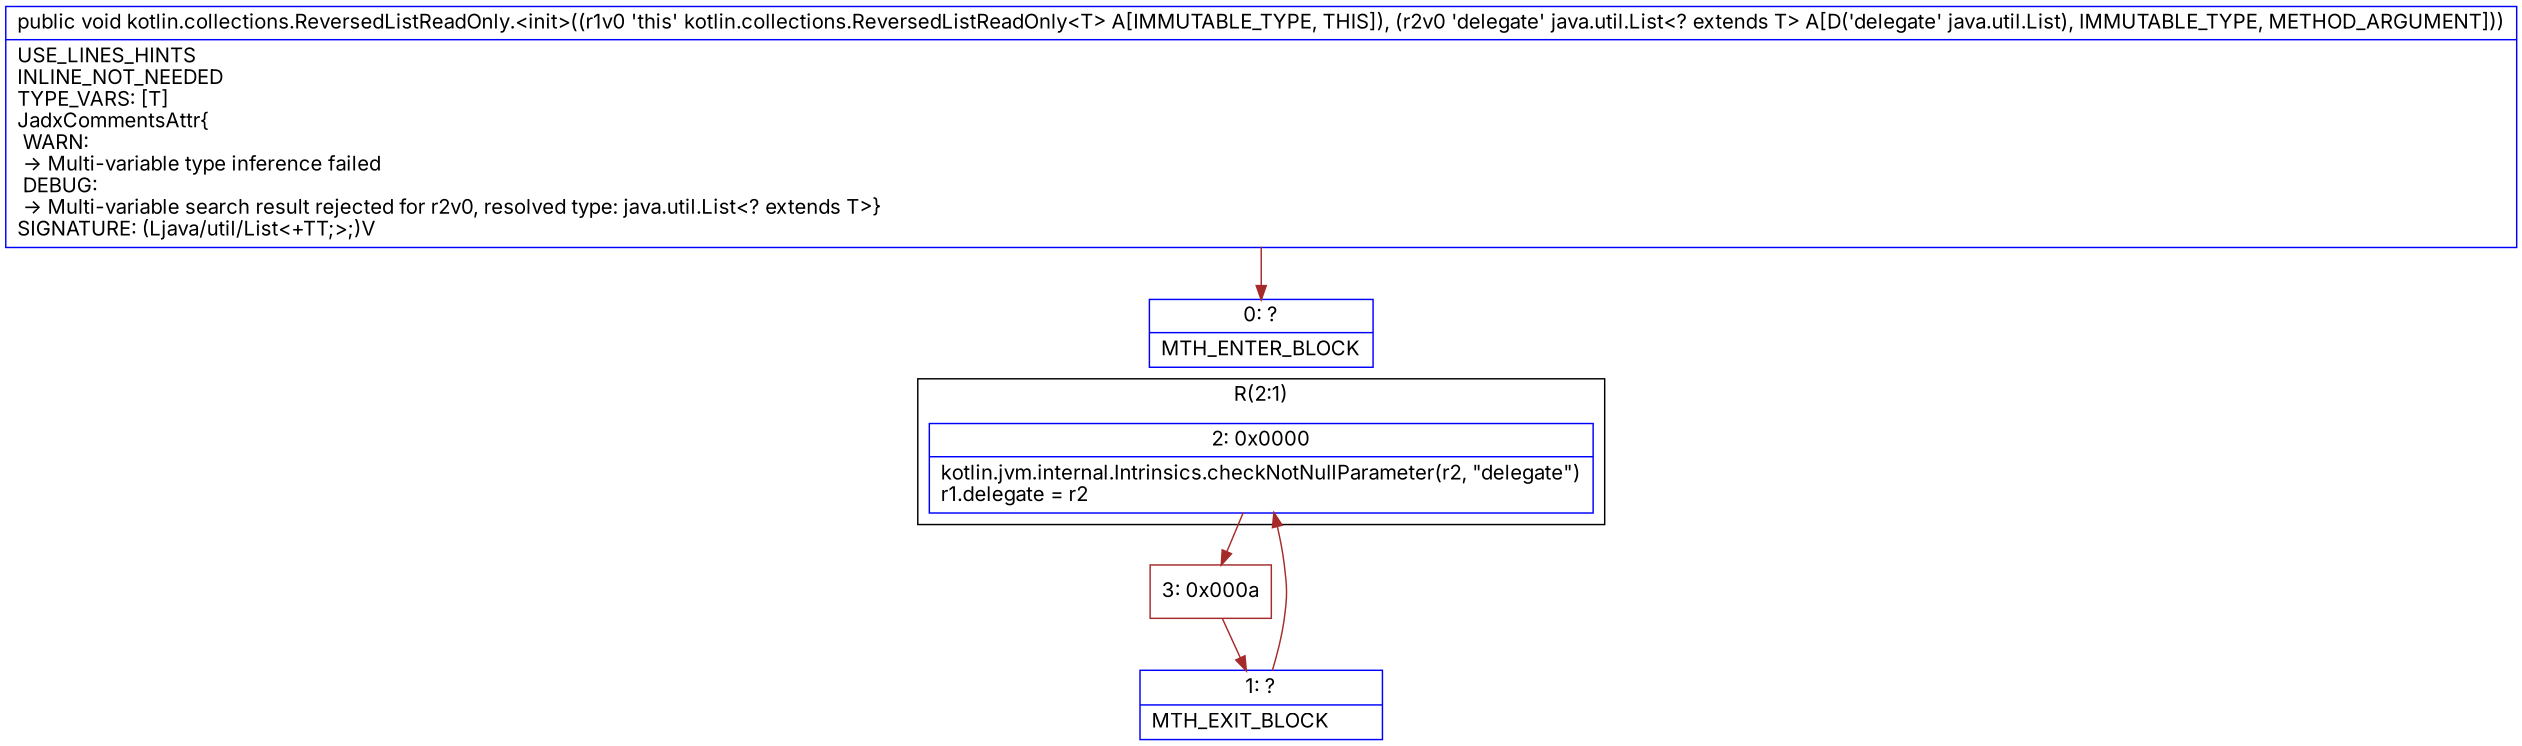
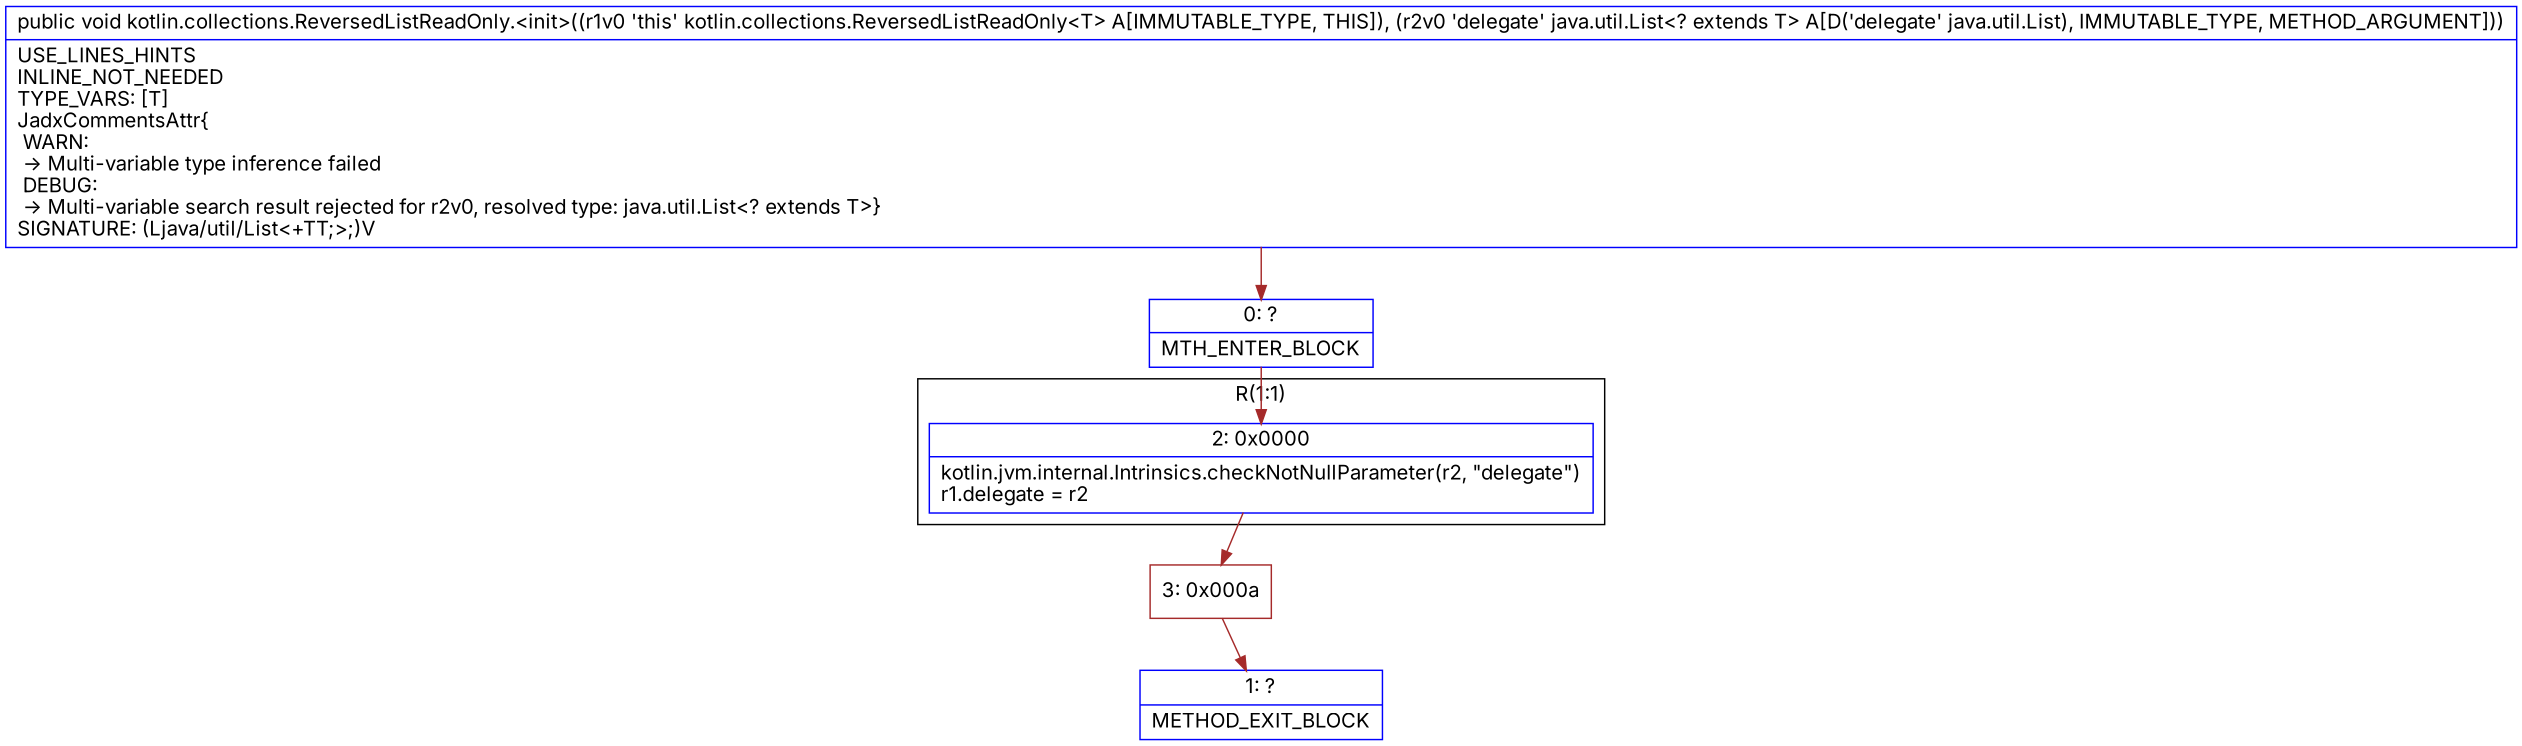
cluster "R(2:1)": label "R(2:1)" -> "R(1:1)"
edge "1: ?" -> "2: 0x0000": now "0: ?" -> "2: 0x0000"
node "1: ?": text "MTH_EXIT_BLOCK" -> "METHOD_EXIT_BLOCK"
